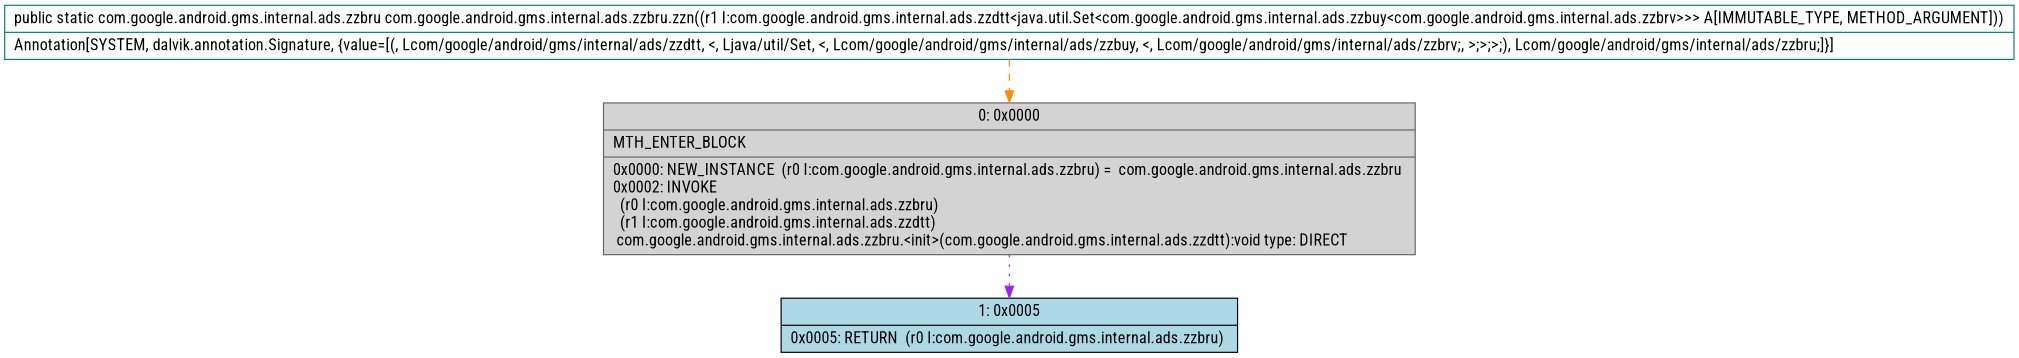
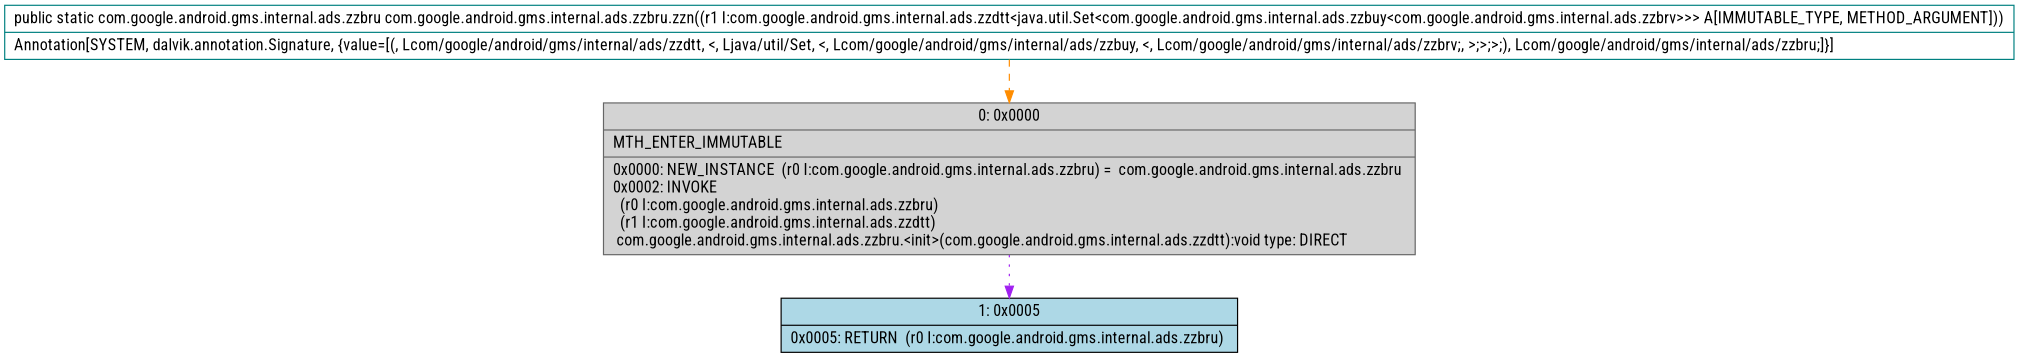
node "0: 0x0000": text "MTH_ENTER_BLOCK" -> "MTH_ENTER_IMMUTABLE"
